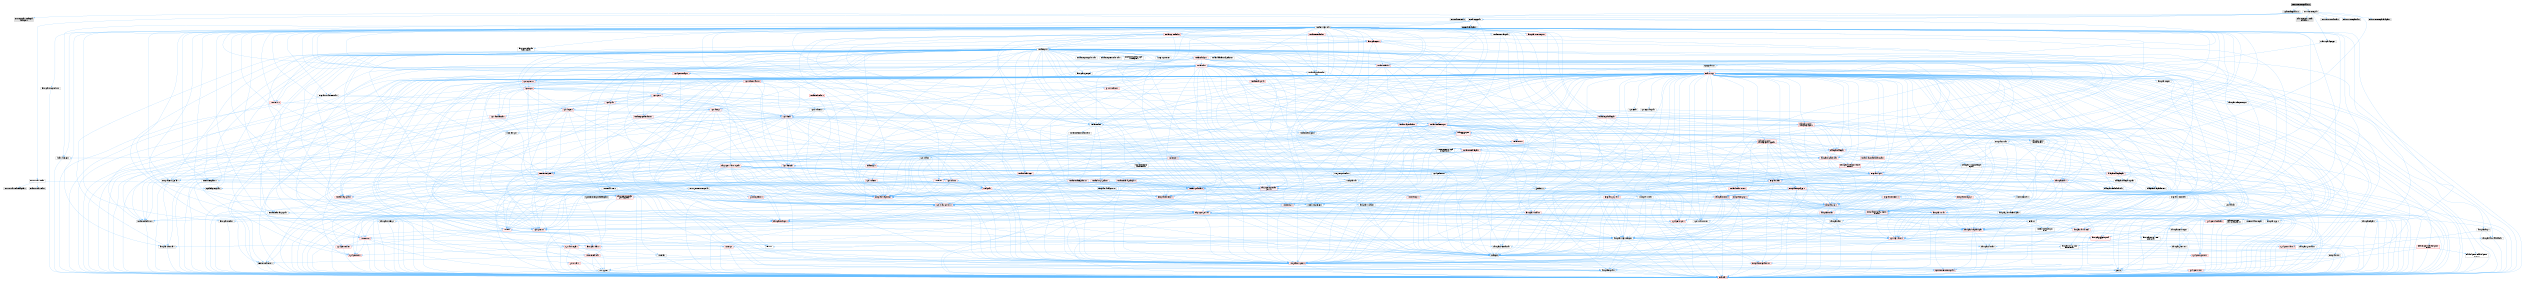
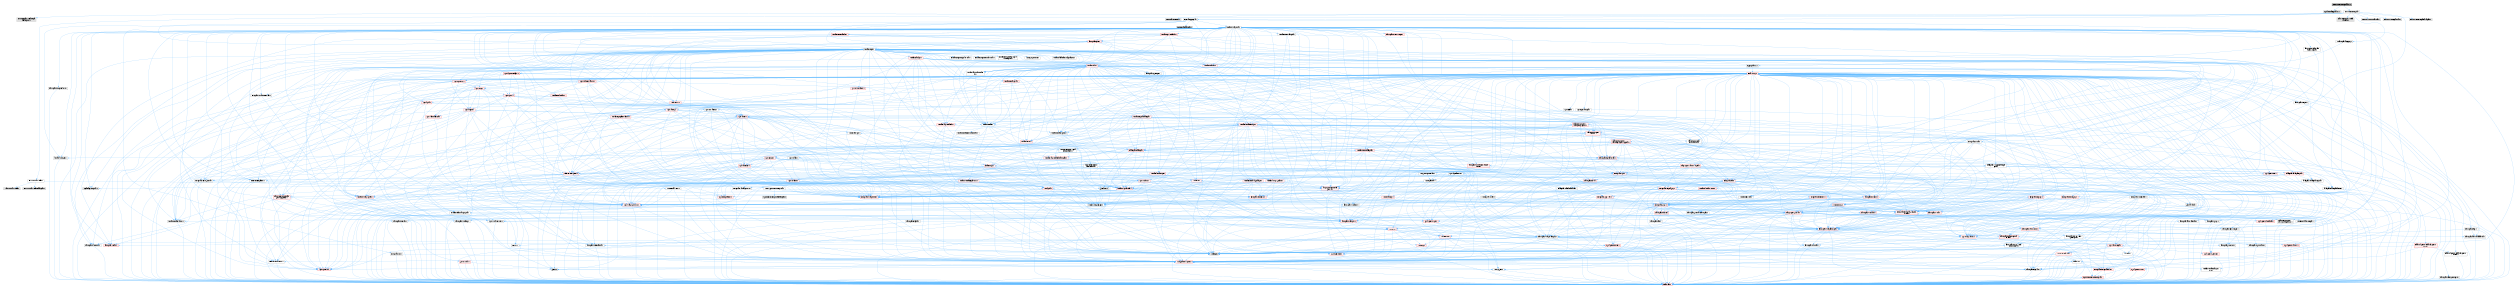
node "HAL/PlatformTLS.h": added
node "Templates/RemoveExtent.h": added
edge "Misc/OutputDevice.h" -> "Containers/ContainersFwd.h": now "Misc/OutputDevice.h" -> "CoreFwd.h"
